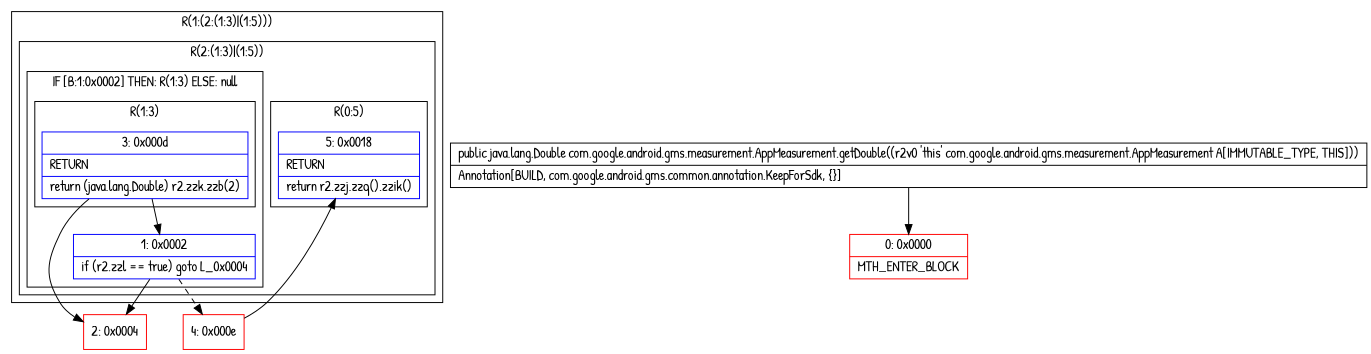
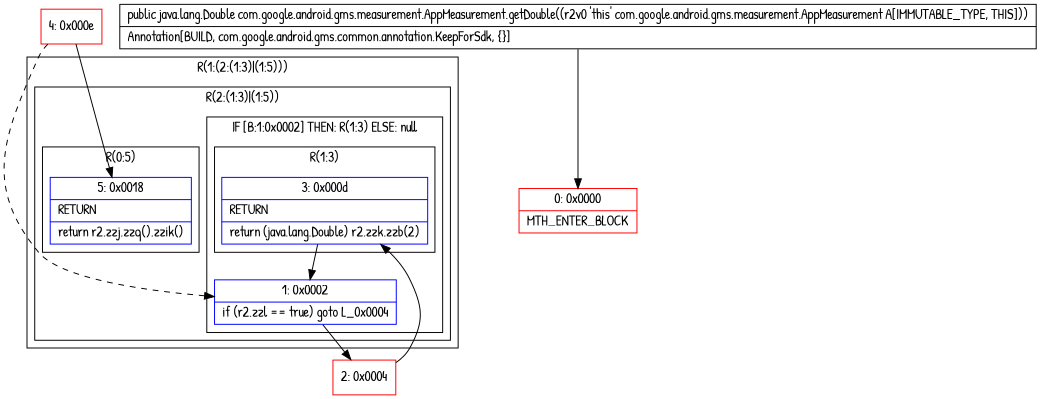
edge "3: 0x000d" -> "2: 0x0004": reversed
edge "1: 0x0002" -> "4: 0x000e": reversed
